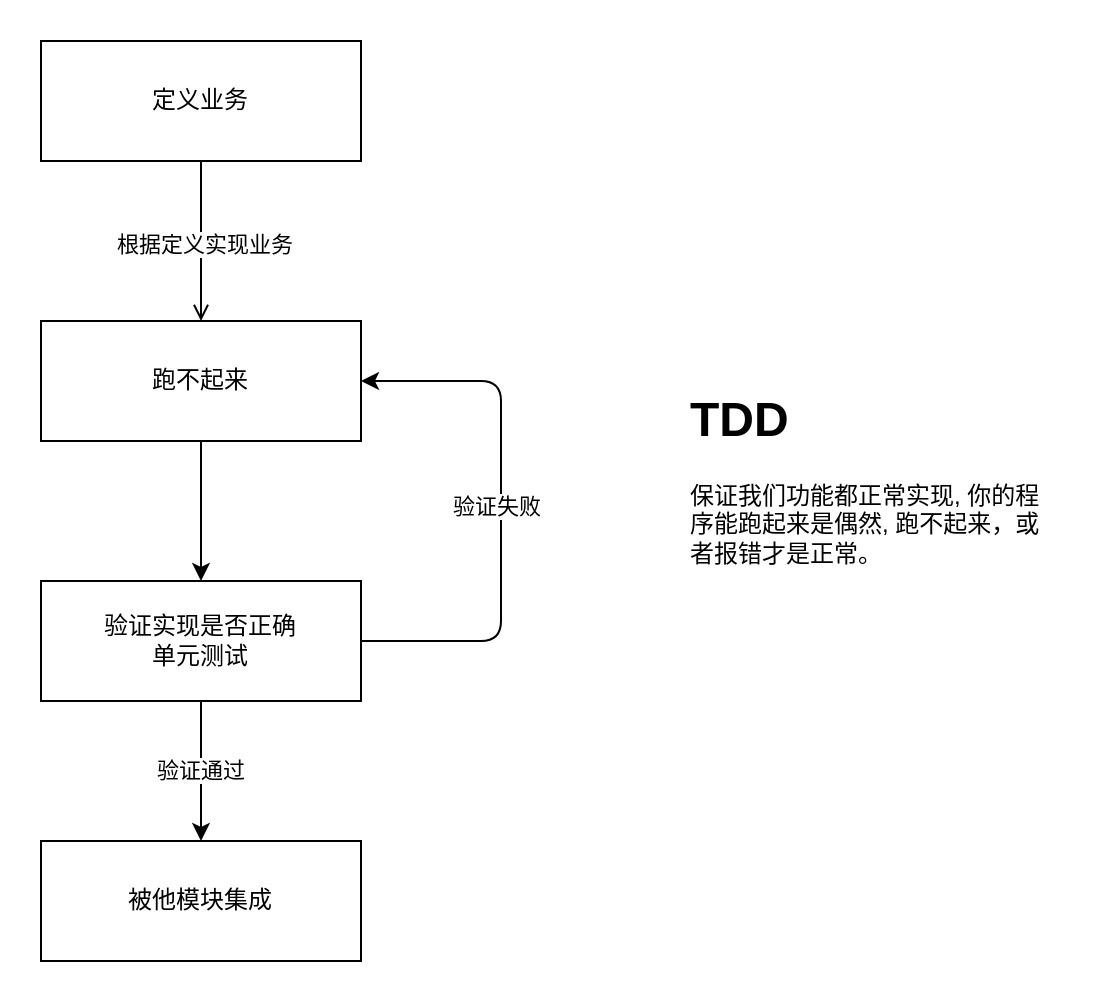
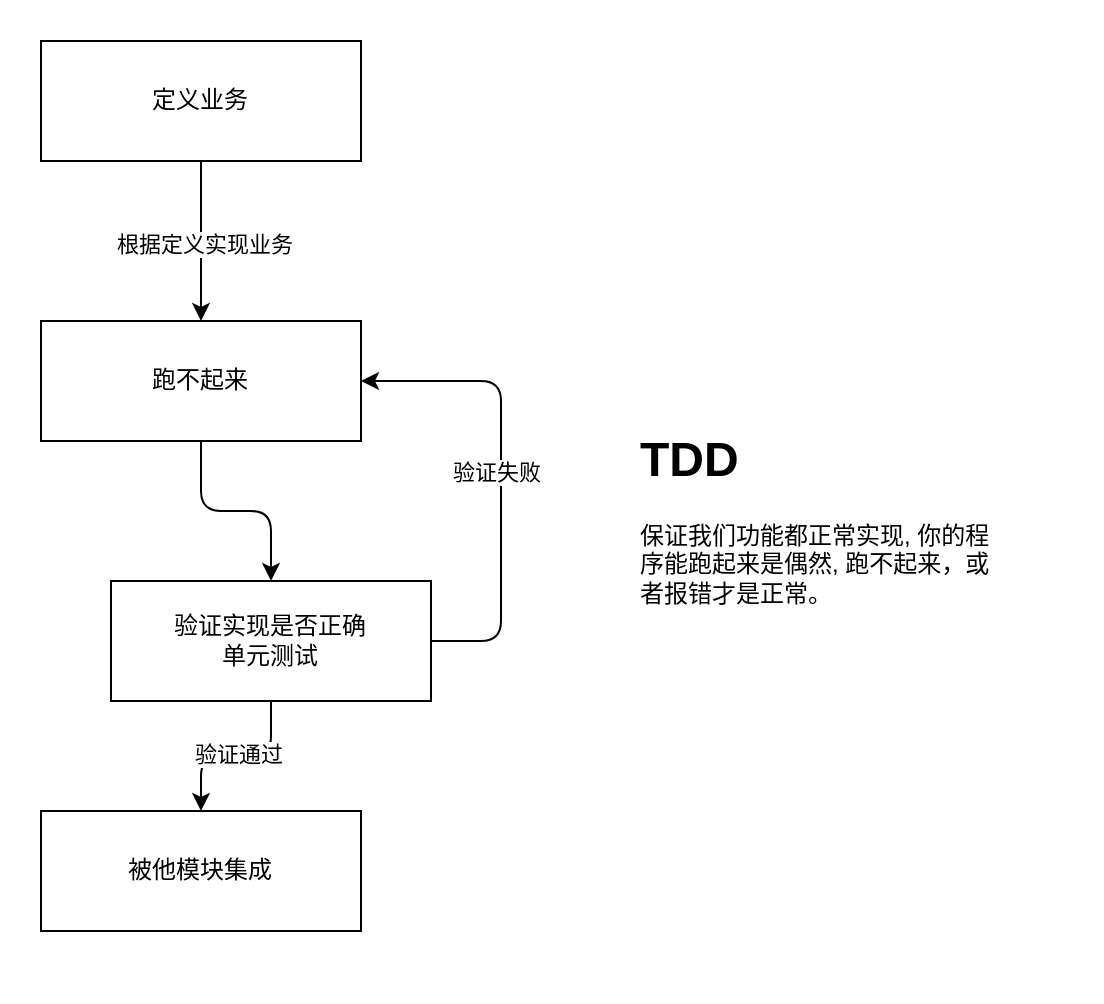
edge "定义业务" -> "跑不起来": arrowhead open -> classic
node "TDD保证我们功能都正常实现, 你的程序能跑起来是偶然, 跑不起来，或者报错才是正常。": moved (871, 501) -> (821, 541)
node "验证实现是否正确 单元测试": moved (201, 641) -> (271, 641)
node "被他模块集成": moved (201, 901) -> (201, 871)
